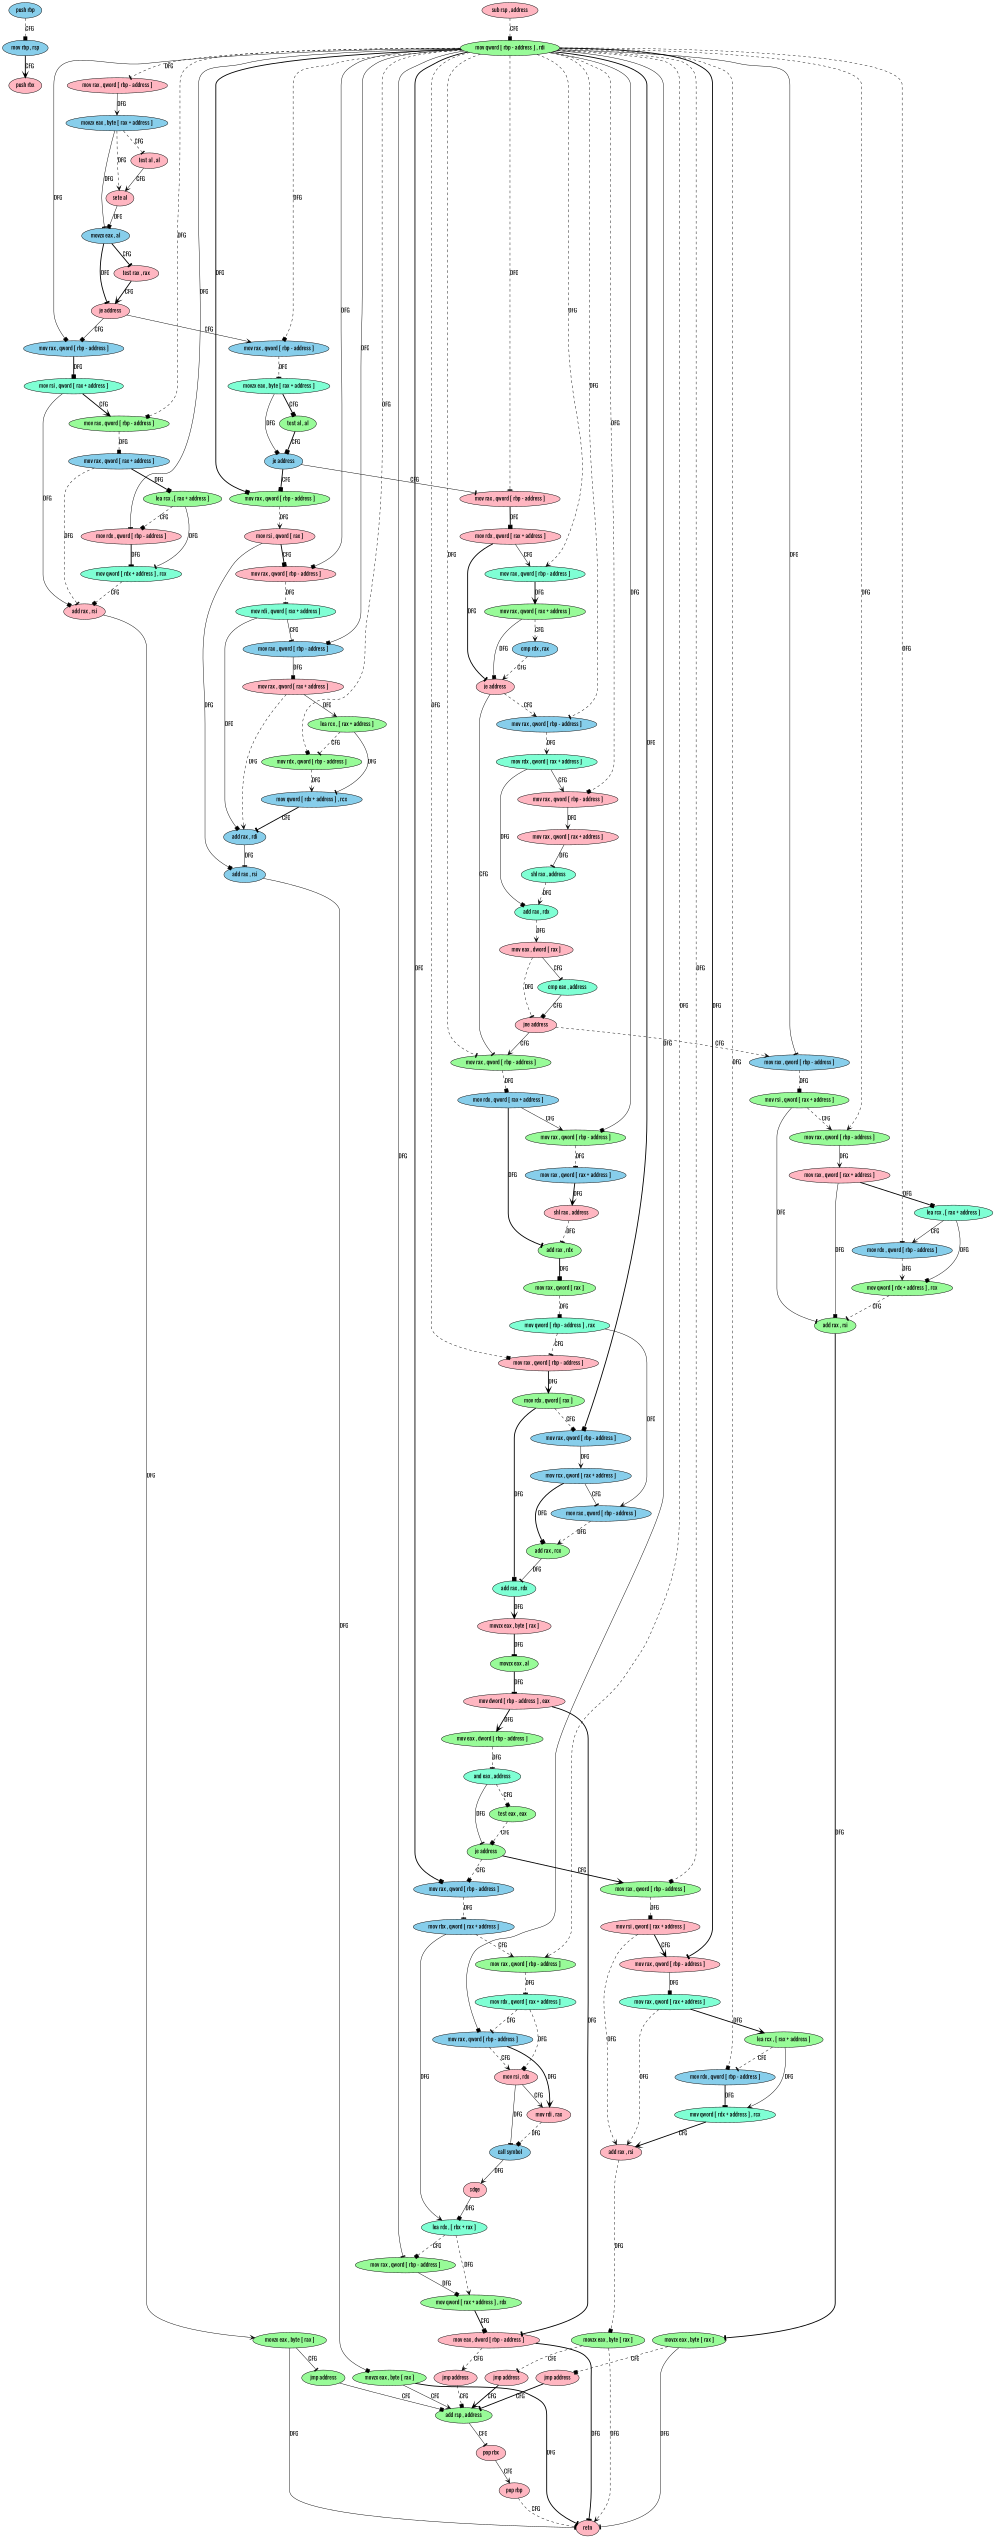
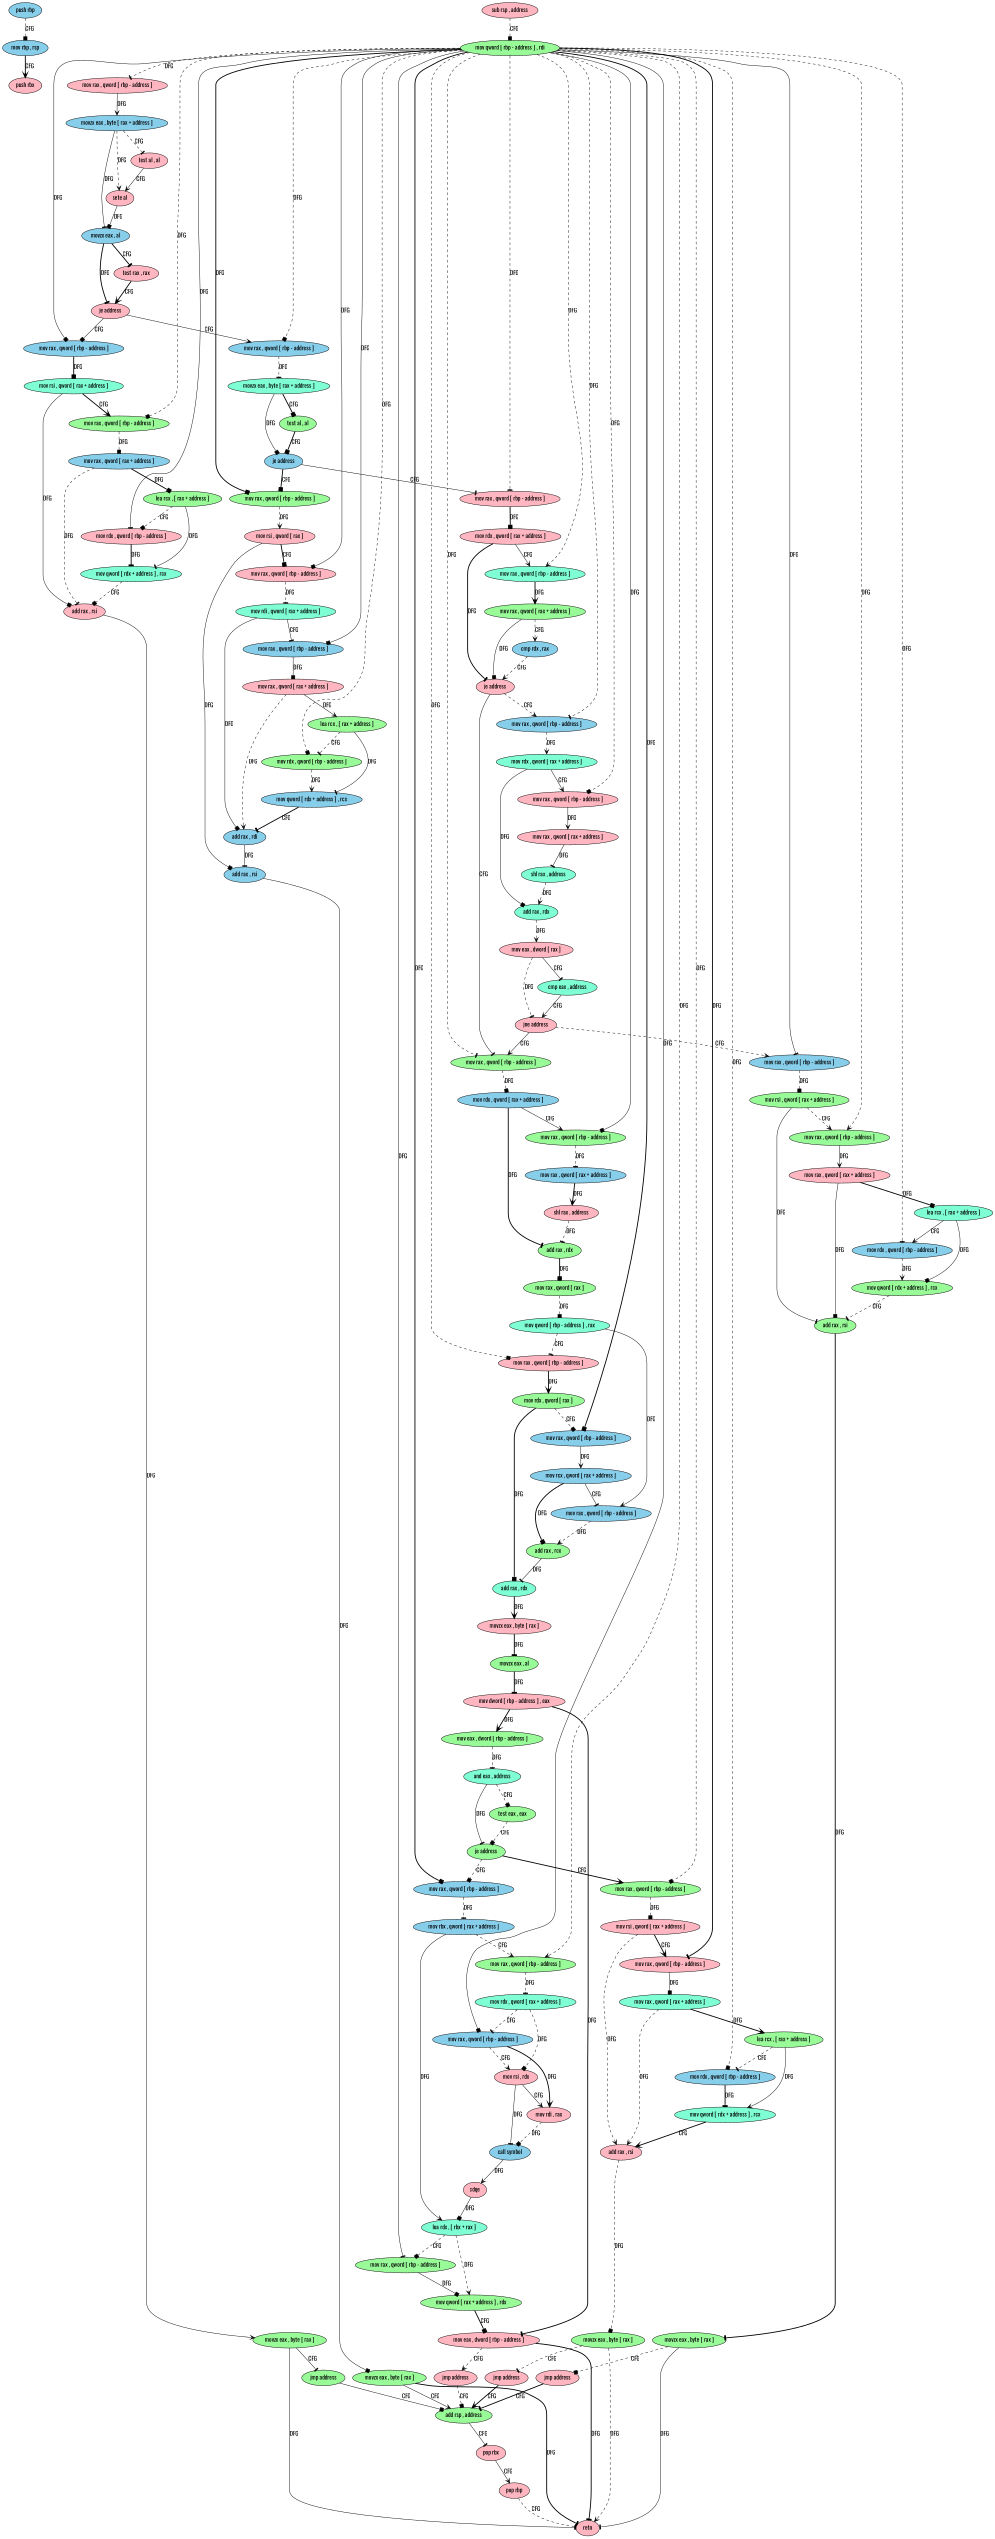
edge "cmp eax , address" -> "jne address": arrowhead box -> vee
